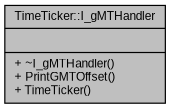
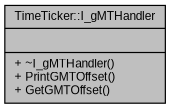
node "TimeTicker::I_gMTHandler": text "+ TimeTicker()" -> "+ GetGMTOffset()"
